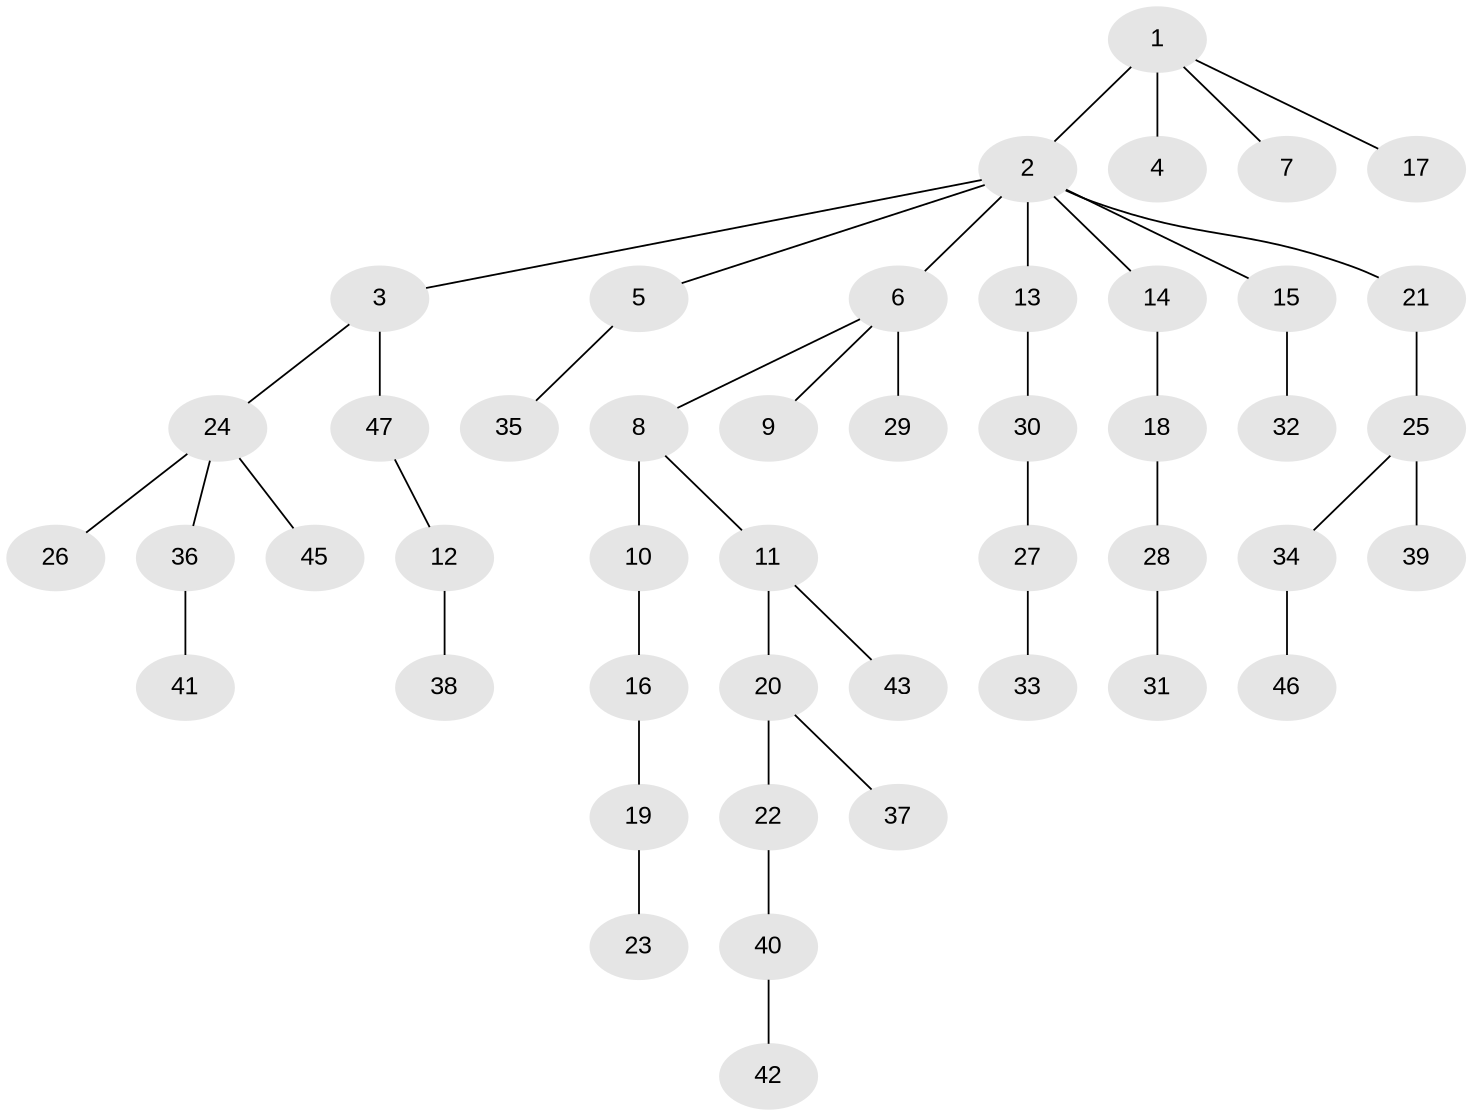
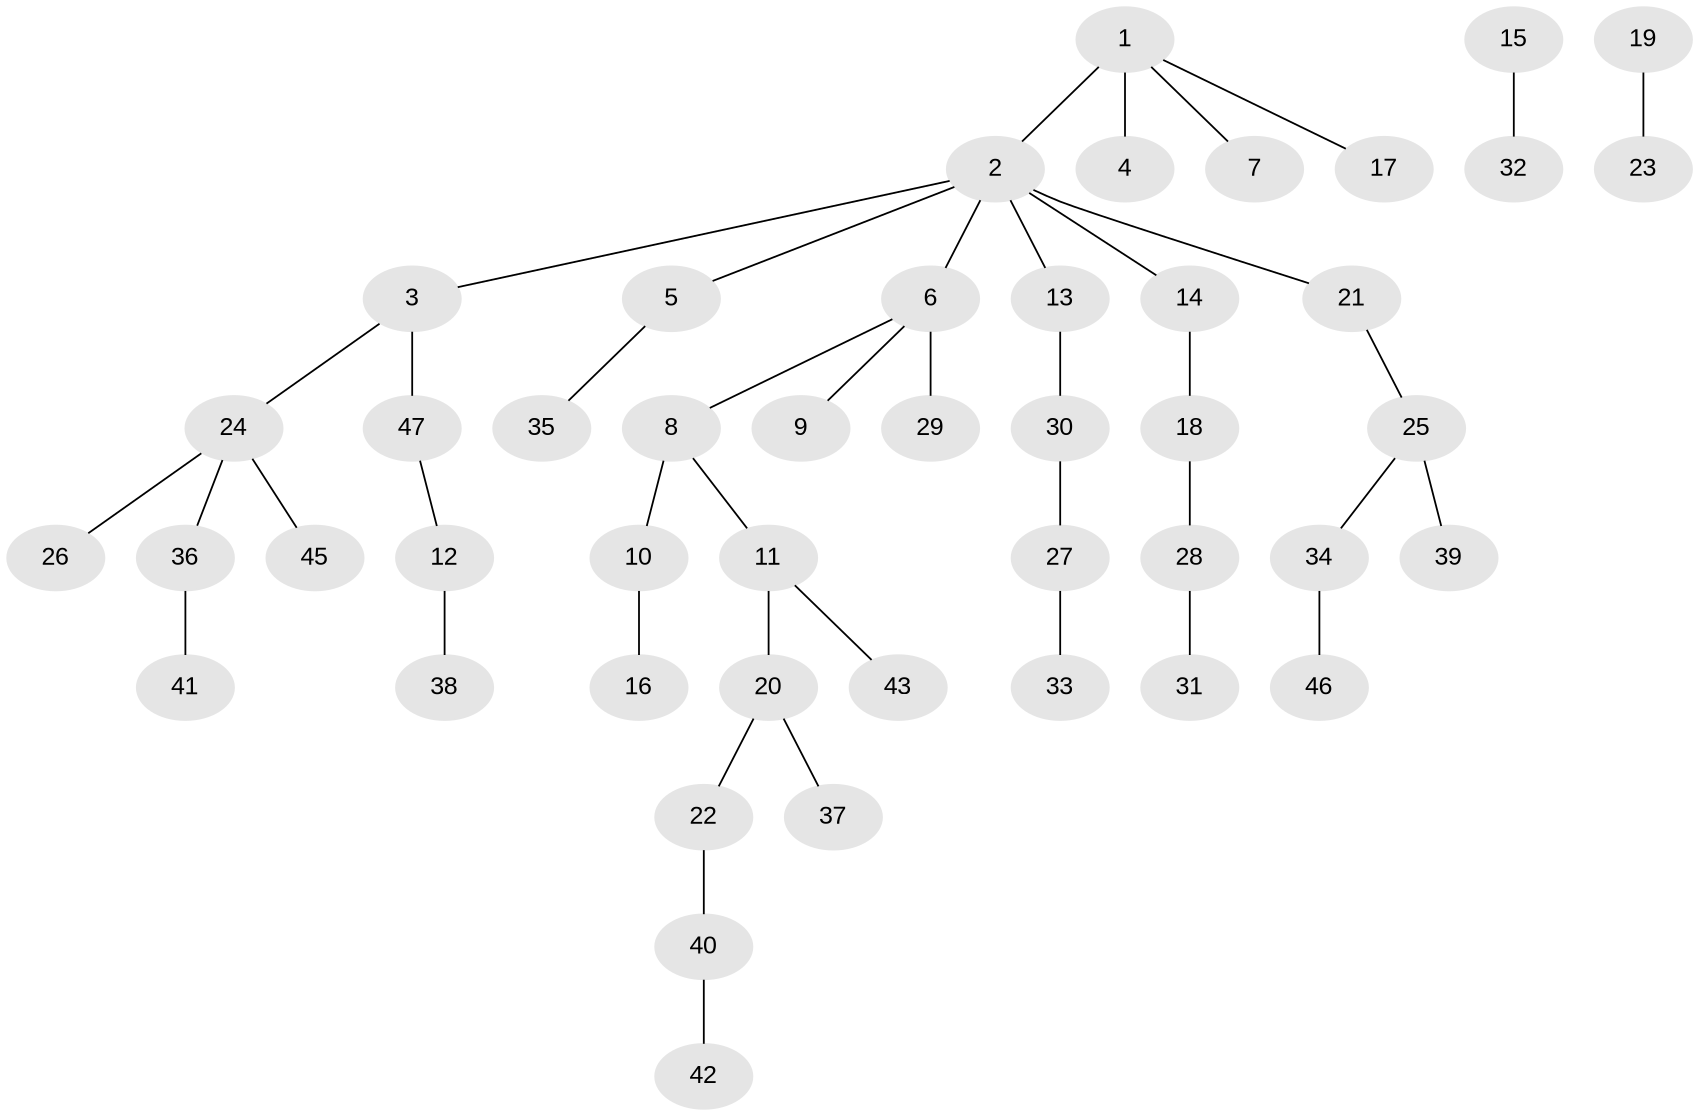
edge "2" -- "15": removed
edge "16" -- "19": removed
